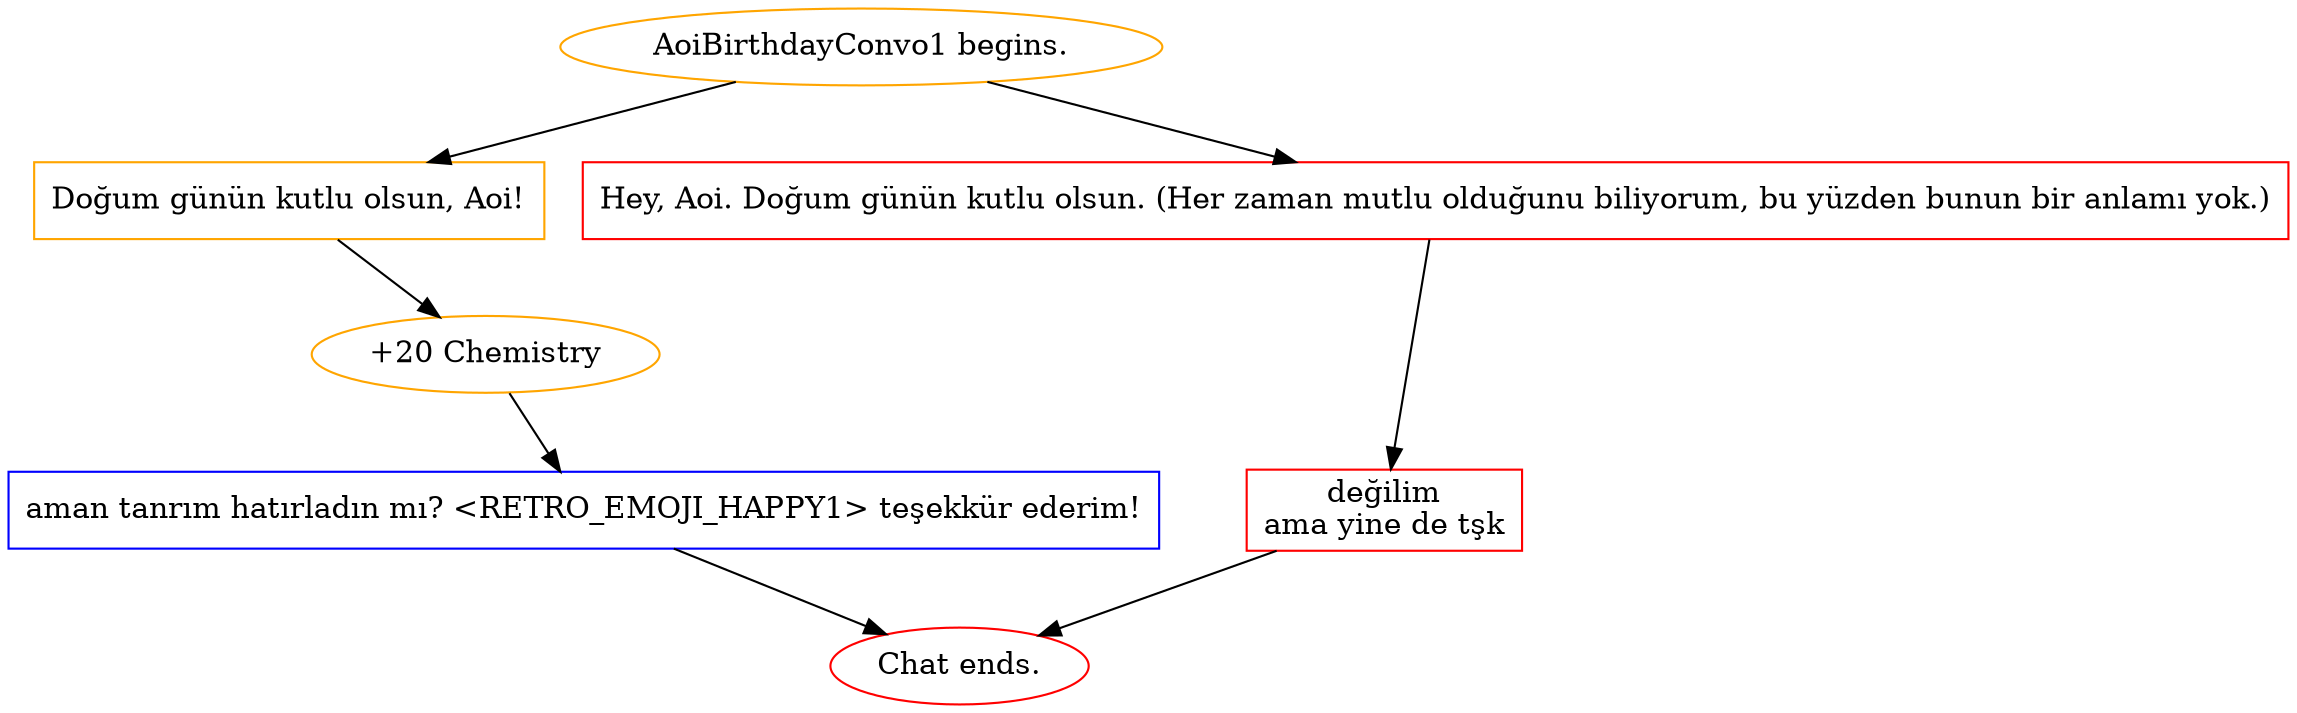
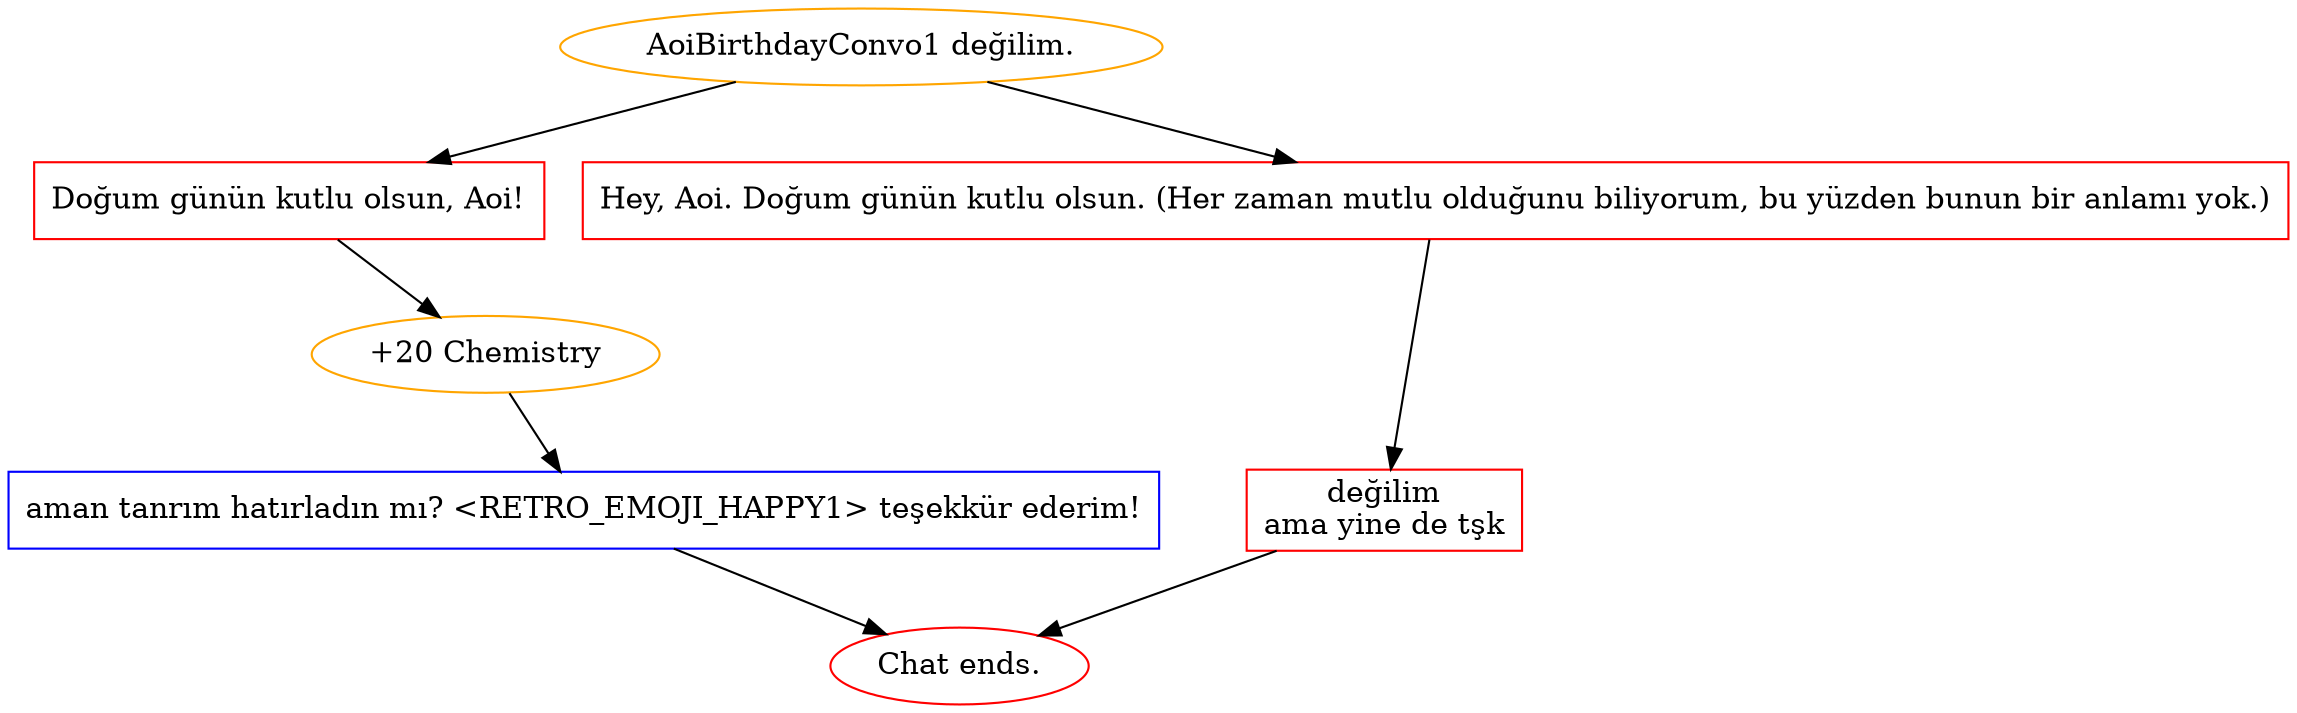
node "AoiBirthdayConvo1 begins.": label "AoiBirthdayConvo1 begins." -> "AoiBirthdayConvo1 değilim."
node "Doğum günün kutlu olsun, Aoi!": color orange -> red
